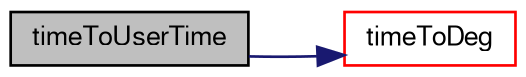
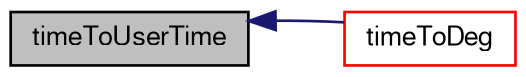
edge "timeToUserTime" -> "timeToDeg": reversed
